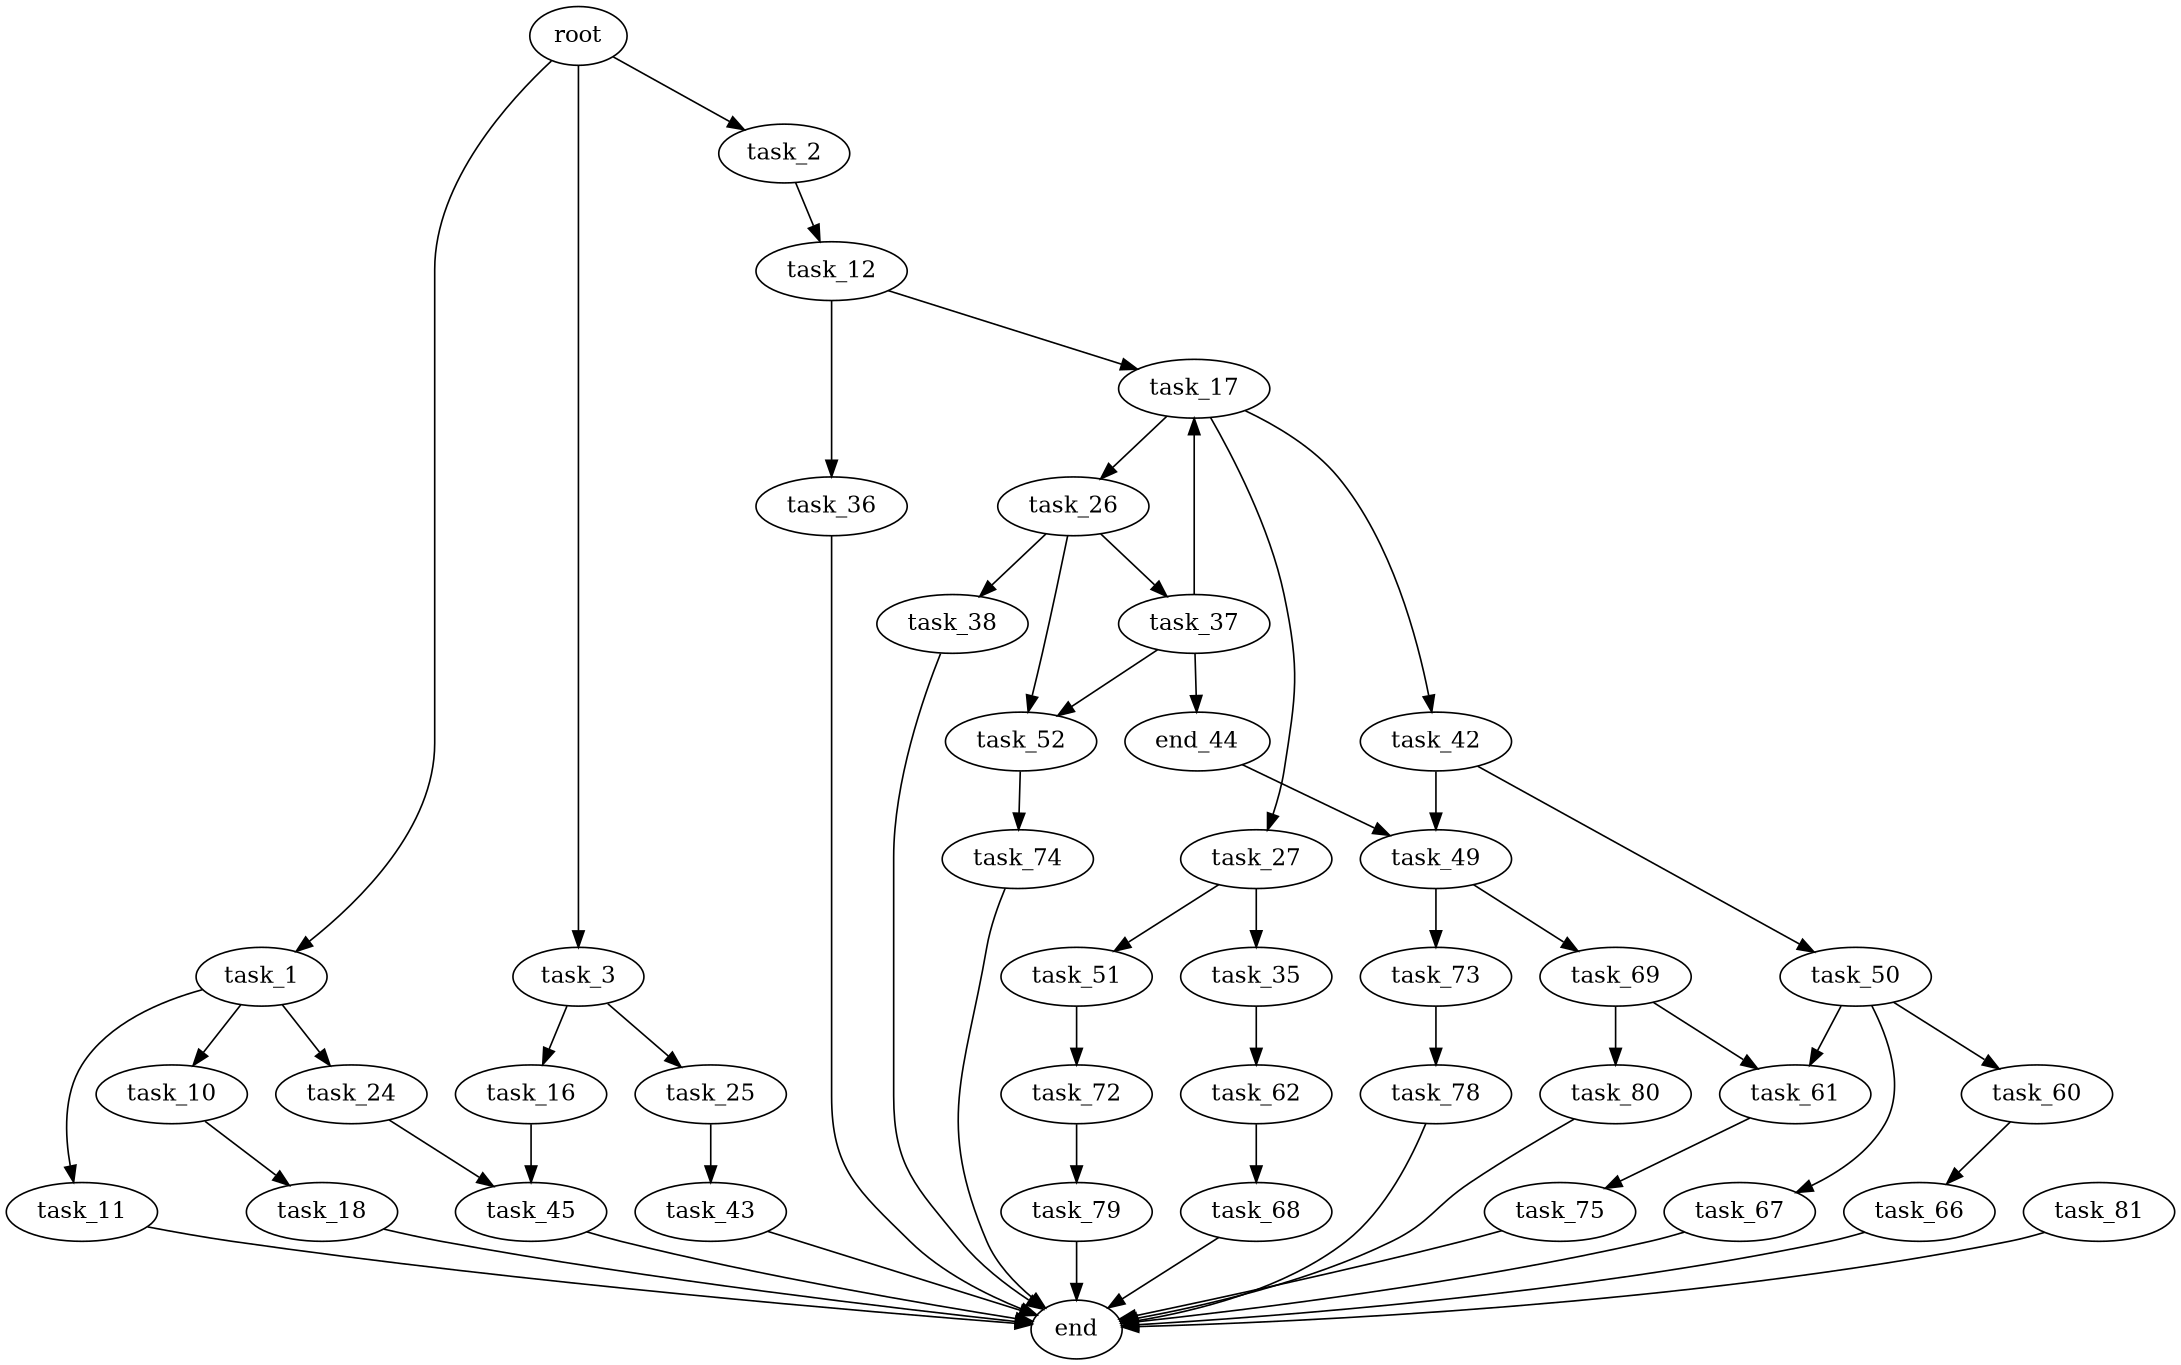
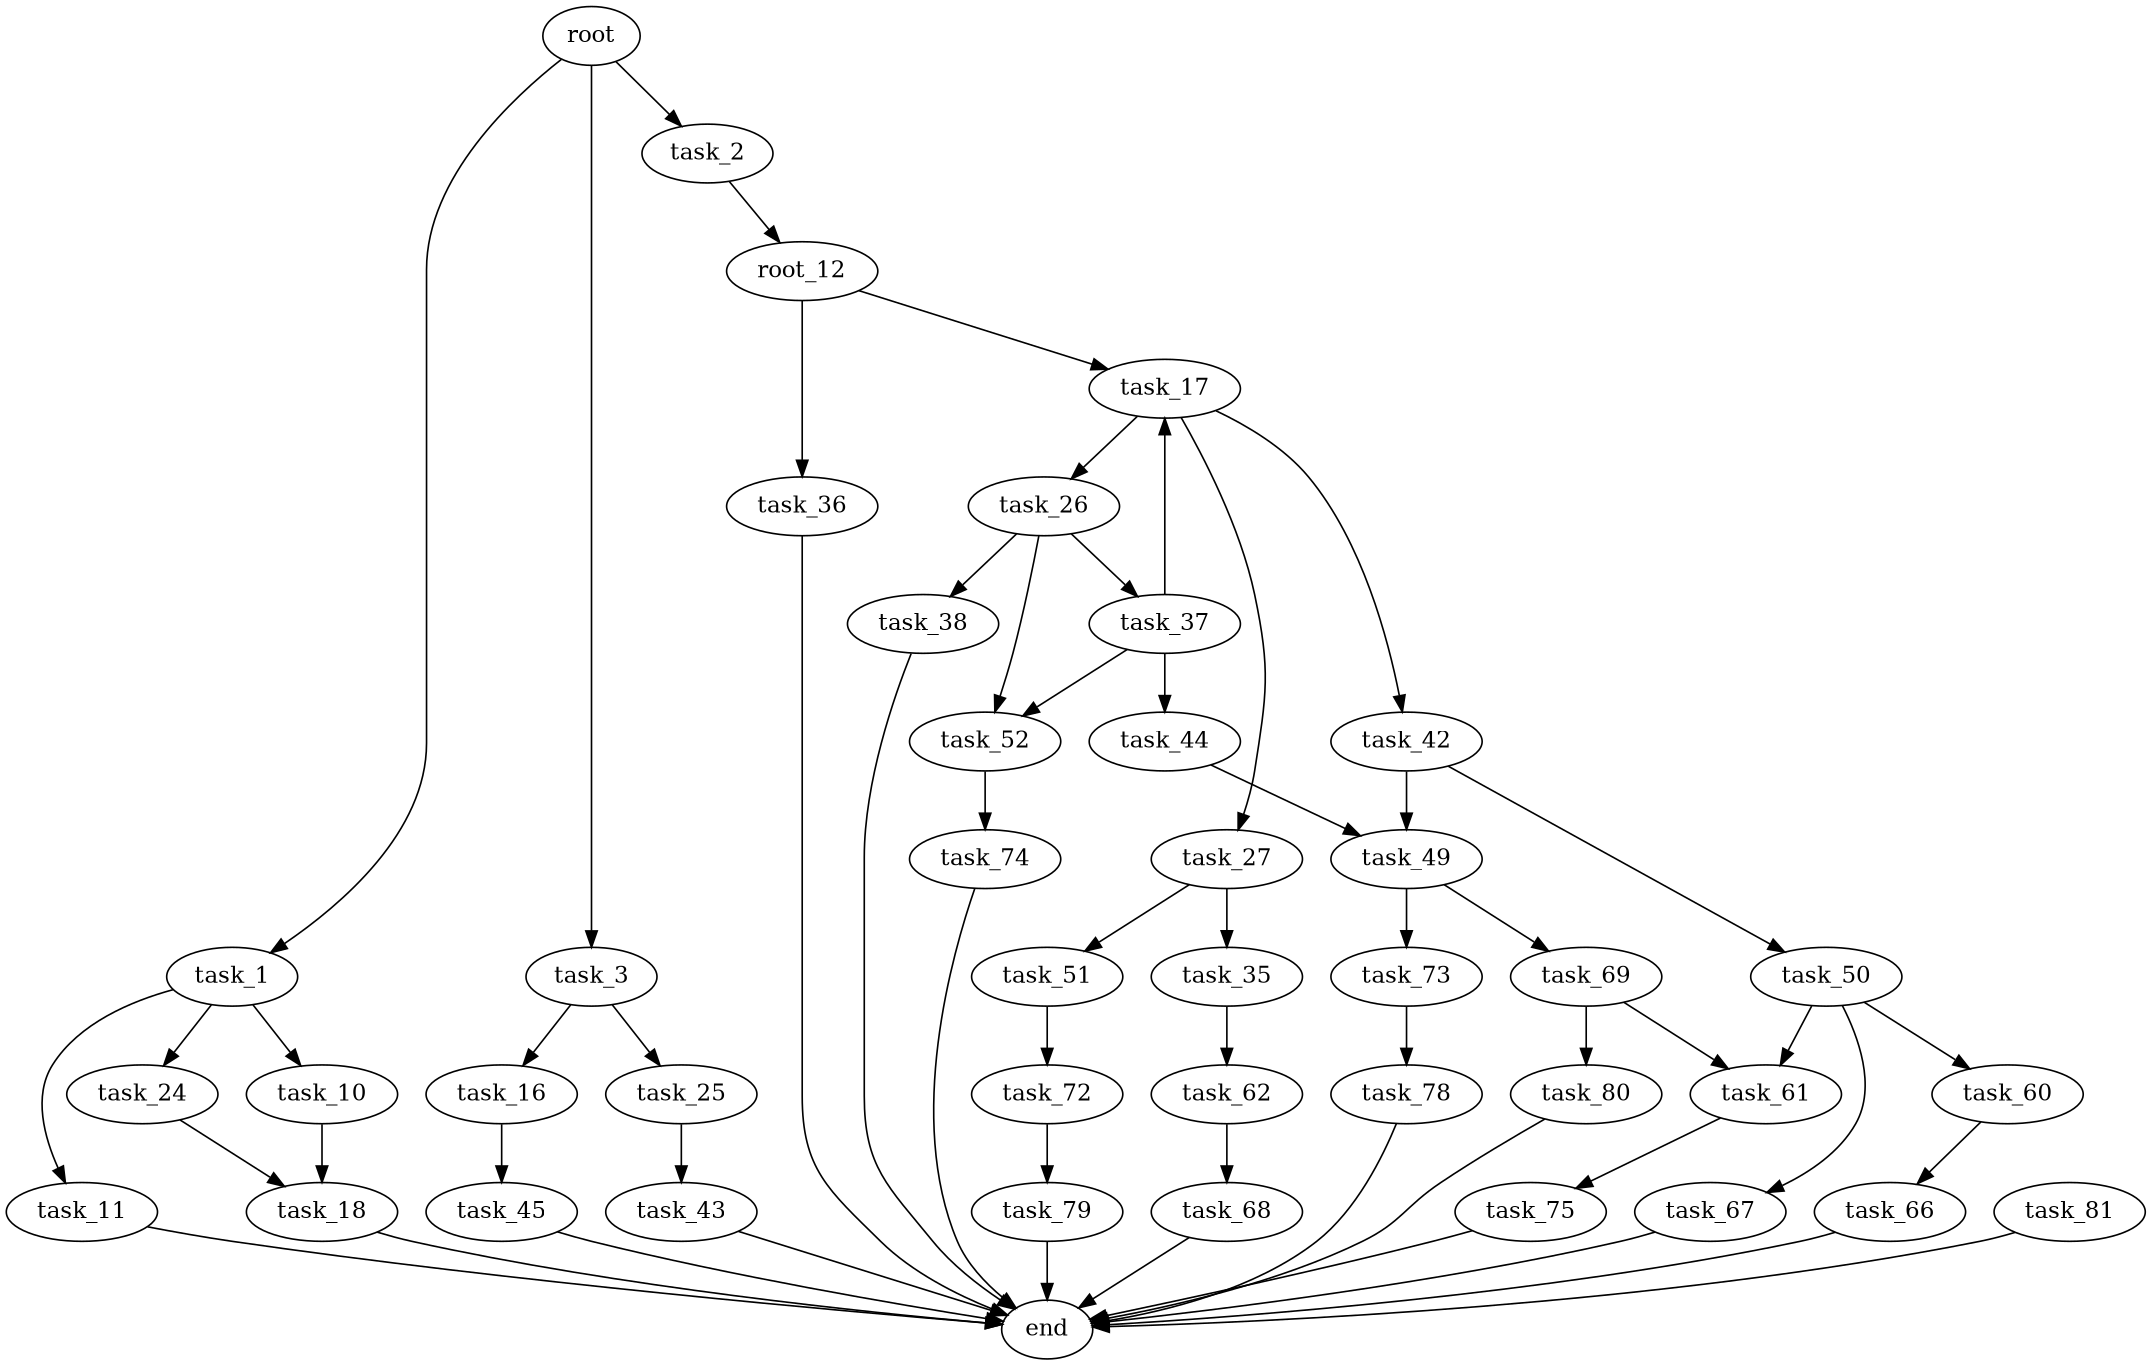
node "task_12": label "task_12" -> "root_12"
node "end_44": label "end_44" -> "task_44"
edge "task_24" -> "task_45": now "task_24" -> "task_18"
